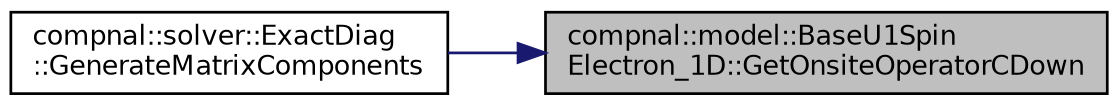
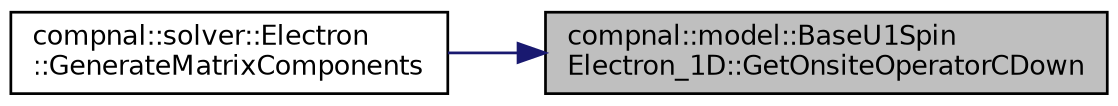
node "compnal::solver::ExactDiag ::GenerateMatrixComponents": label "compnal::solver::ExactDiag ::GenerateMatrixComponents" -> "compnal::solver::Electron ::GenerateMatrixComponents"
